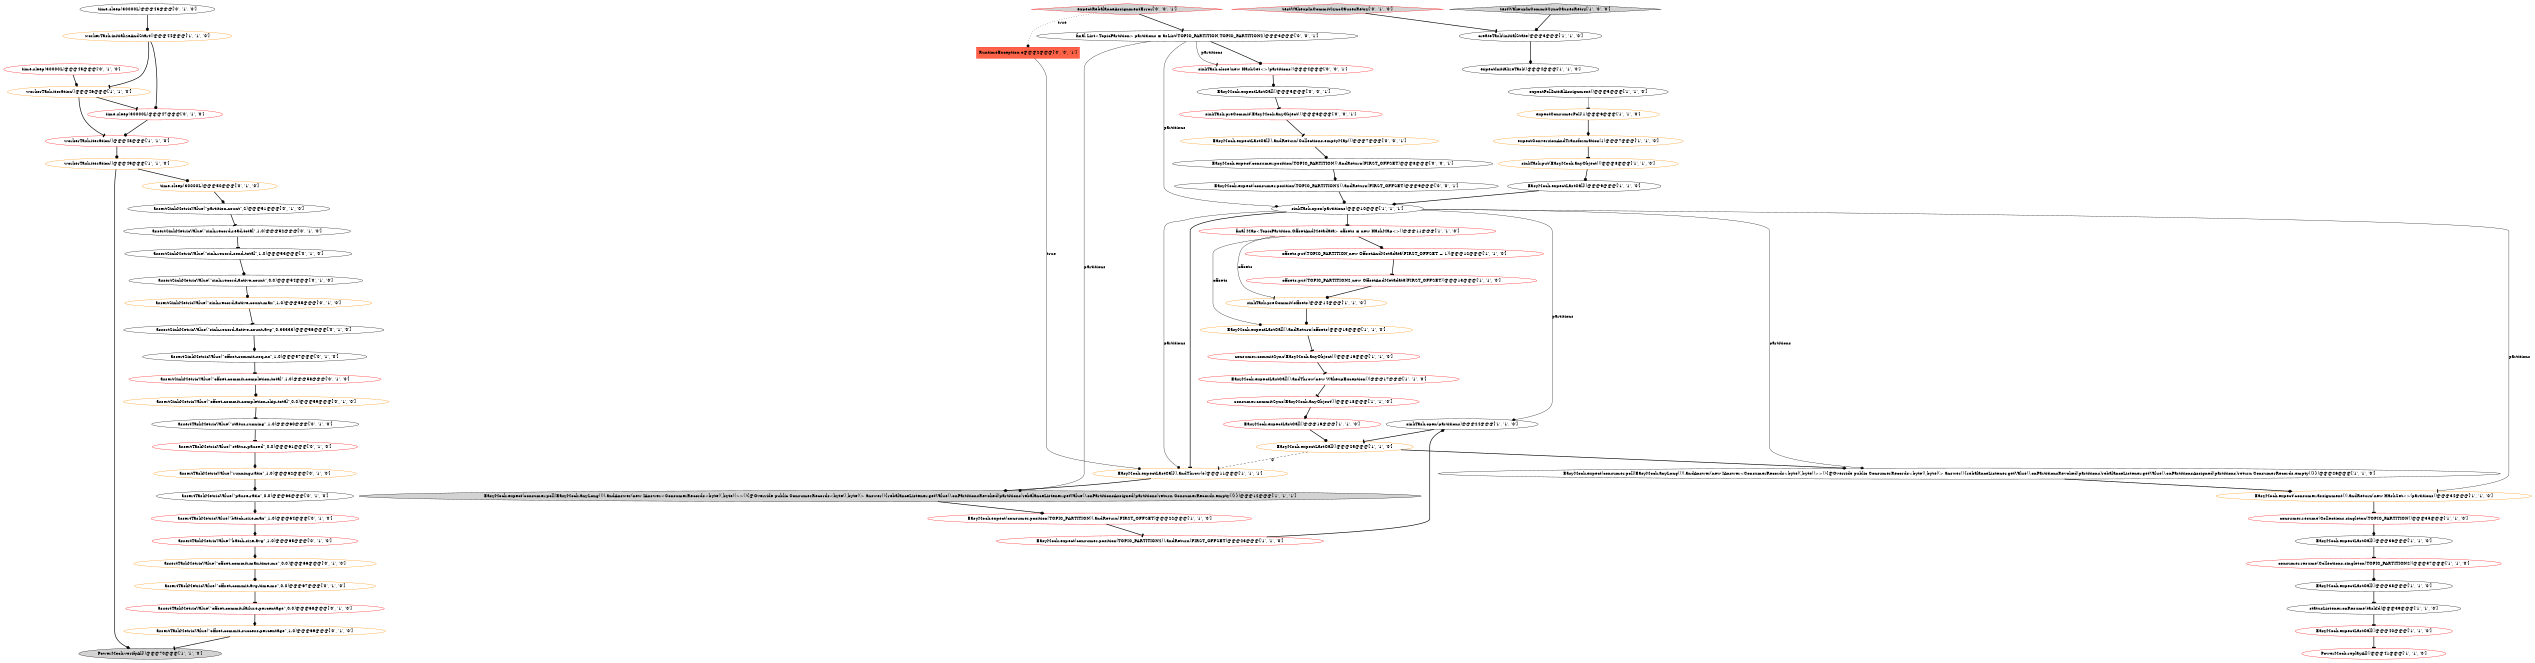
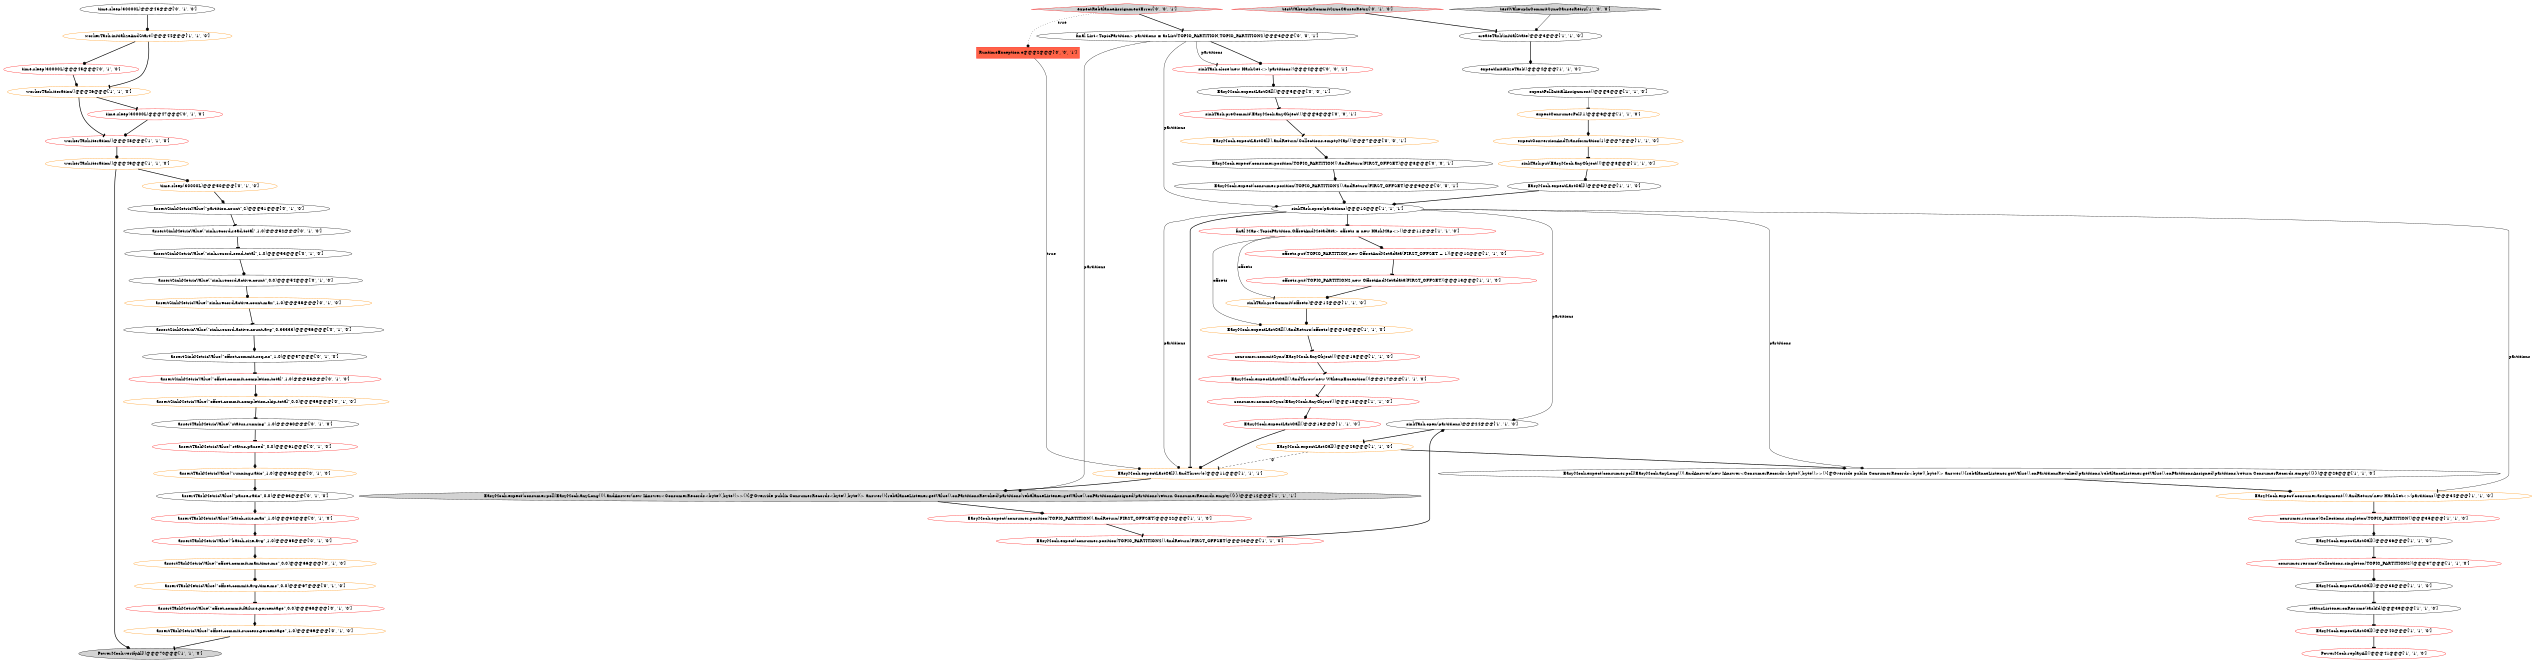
edge "testWakeupInCommitSyncCausesRetry['1', '0', '0']" -> "createTask(initialState)@@@3@@@['1', '1', '0']": style bold -> solid
edge "workerTask.initializeAndStart()@@@44@@@['1', '1', '0']" -> "time.sleep(30000L)@@@47@@@['0', '1', '0']": now "workerTask.initializeAndStart()@@@44@@@['1', '1', '0']" -> "time.sleep(30000L)@@@45@@@['0', '1', '0']"
edge "EasyMock.expectLastCall()@@@19@@@['1', '1', '0']" -> "EasyMock.expectLastCall()@@@25@@@['1', '1', '0']": now "EasyMock.expectLastCall()@@@19@@@['1', '1', '0']" -> "EasyMock.expectLastCall().andThrow(e)@@@11@@@['1', '1', '1']"
